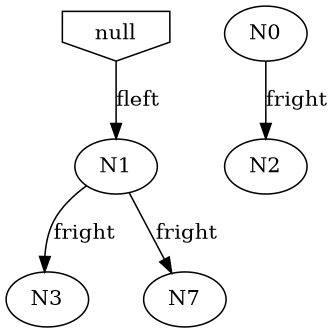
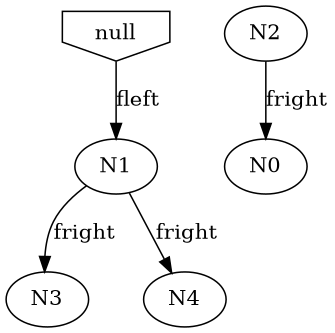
edge "N0" -> "N2": reversed
node "N7": label "N7" -> "N4"
